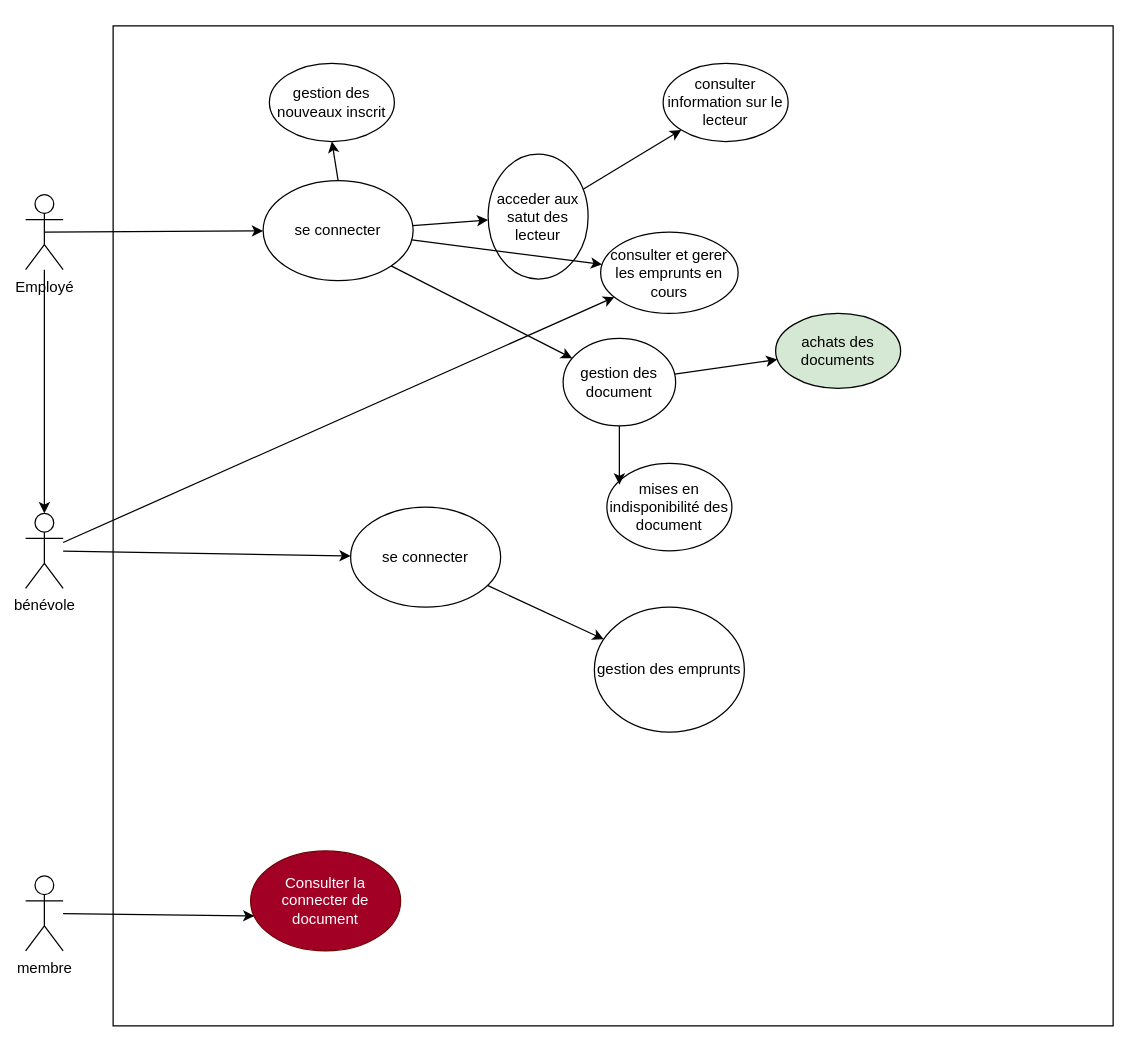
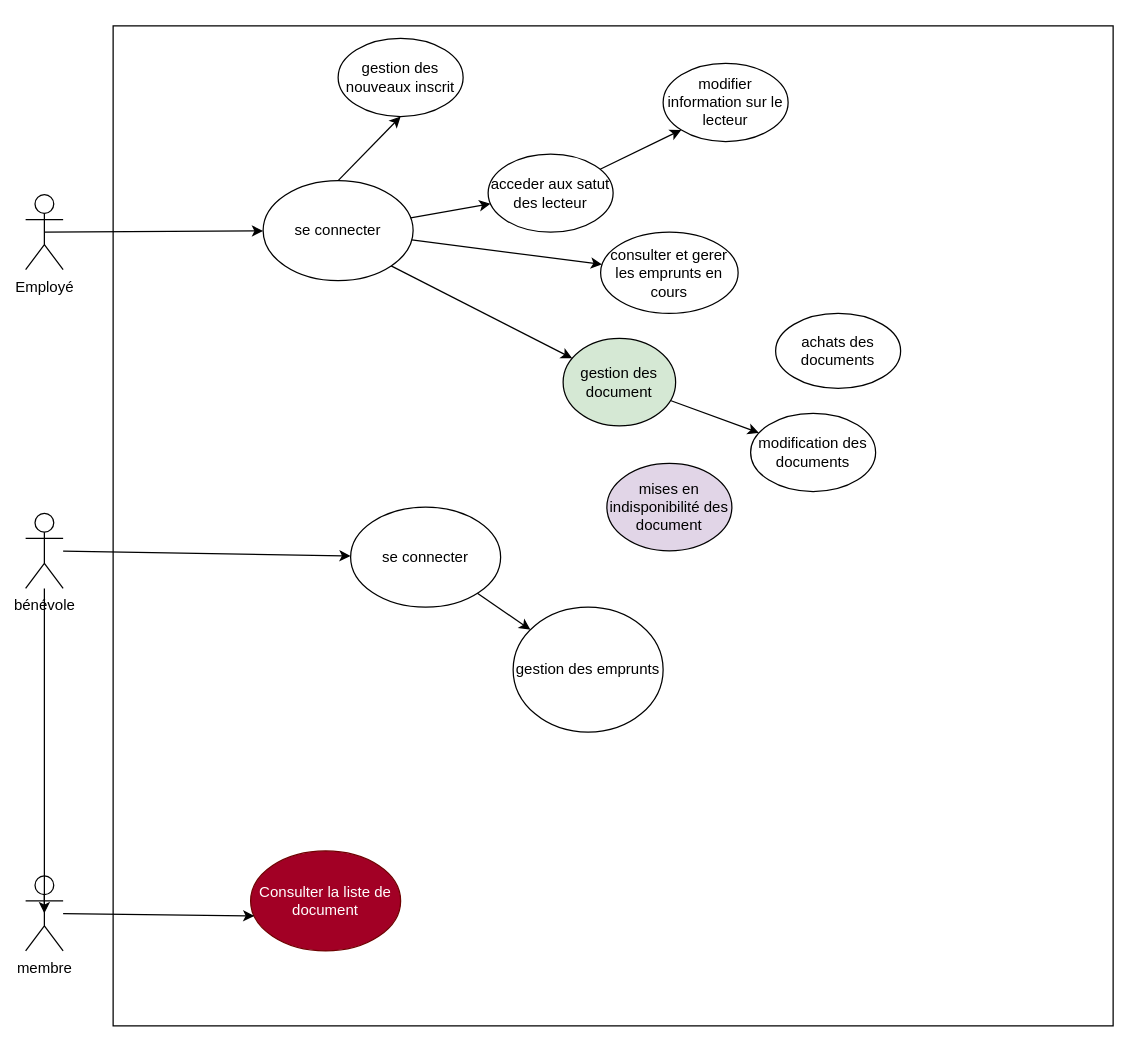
node "gestion des nouveaux inscrit": moved (332, 102) -> (401, 77)
node "consulter information sur le lecteur": label "consulter information sur le lecteur" -> "modifier information sur le lecteur"
node "acceder aux satut des lecteur": size 100x125 -> 125x78
node "achats des documents": fillcolor #d5e8d4 -> #ffffff
edge "gestion des document" -> "achats des documents": removed
node "gestion des document": fillcolor #ffffff -> #d5e8d4
edge "Employé" -> "bénévole": removed
edge "gestion des document" -> "modification des documents": added
edge "bénévole" -> "consulter et gerer les emprunts en cours": now "bénévole" -> "membre"
edge "gestion des document" -> "mises en indisponibilité des document": removed
node "modification des documents": added
node "mises en indisponibilité des document": fillcolor #ffffff -> #e1d5e7
node "gestion des emprunts": moved (669, 669) -> (588, 669)
node "Consulter la connecter de document": label "Consulter la connecter de document" -> "Consulter la liste de document"
